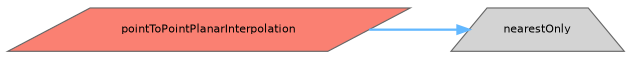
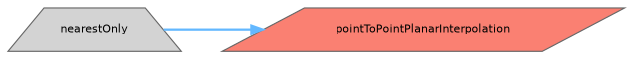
edge "pointToPointPlanarInterpolation" -> "nearestOnly": reversed
